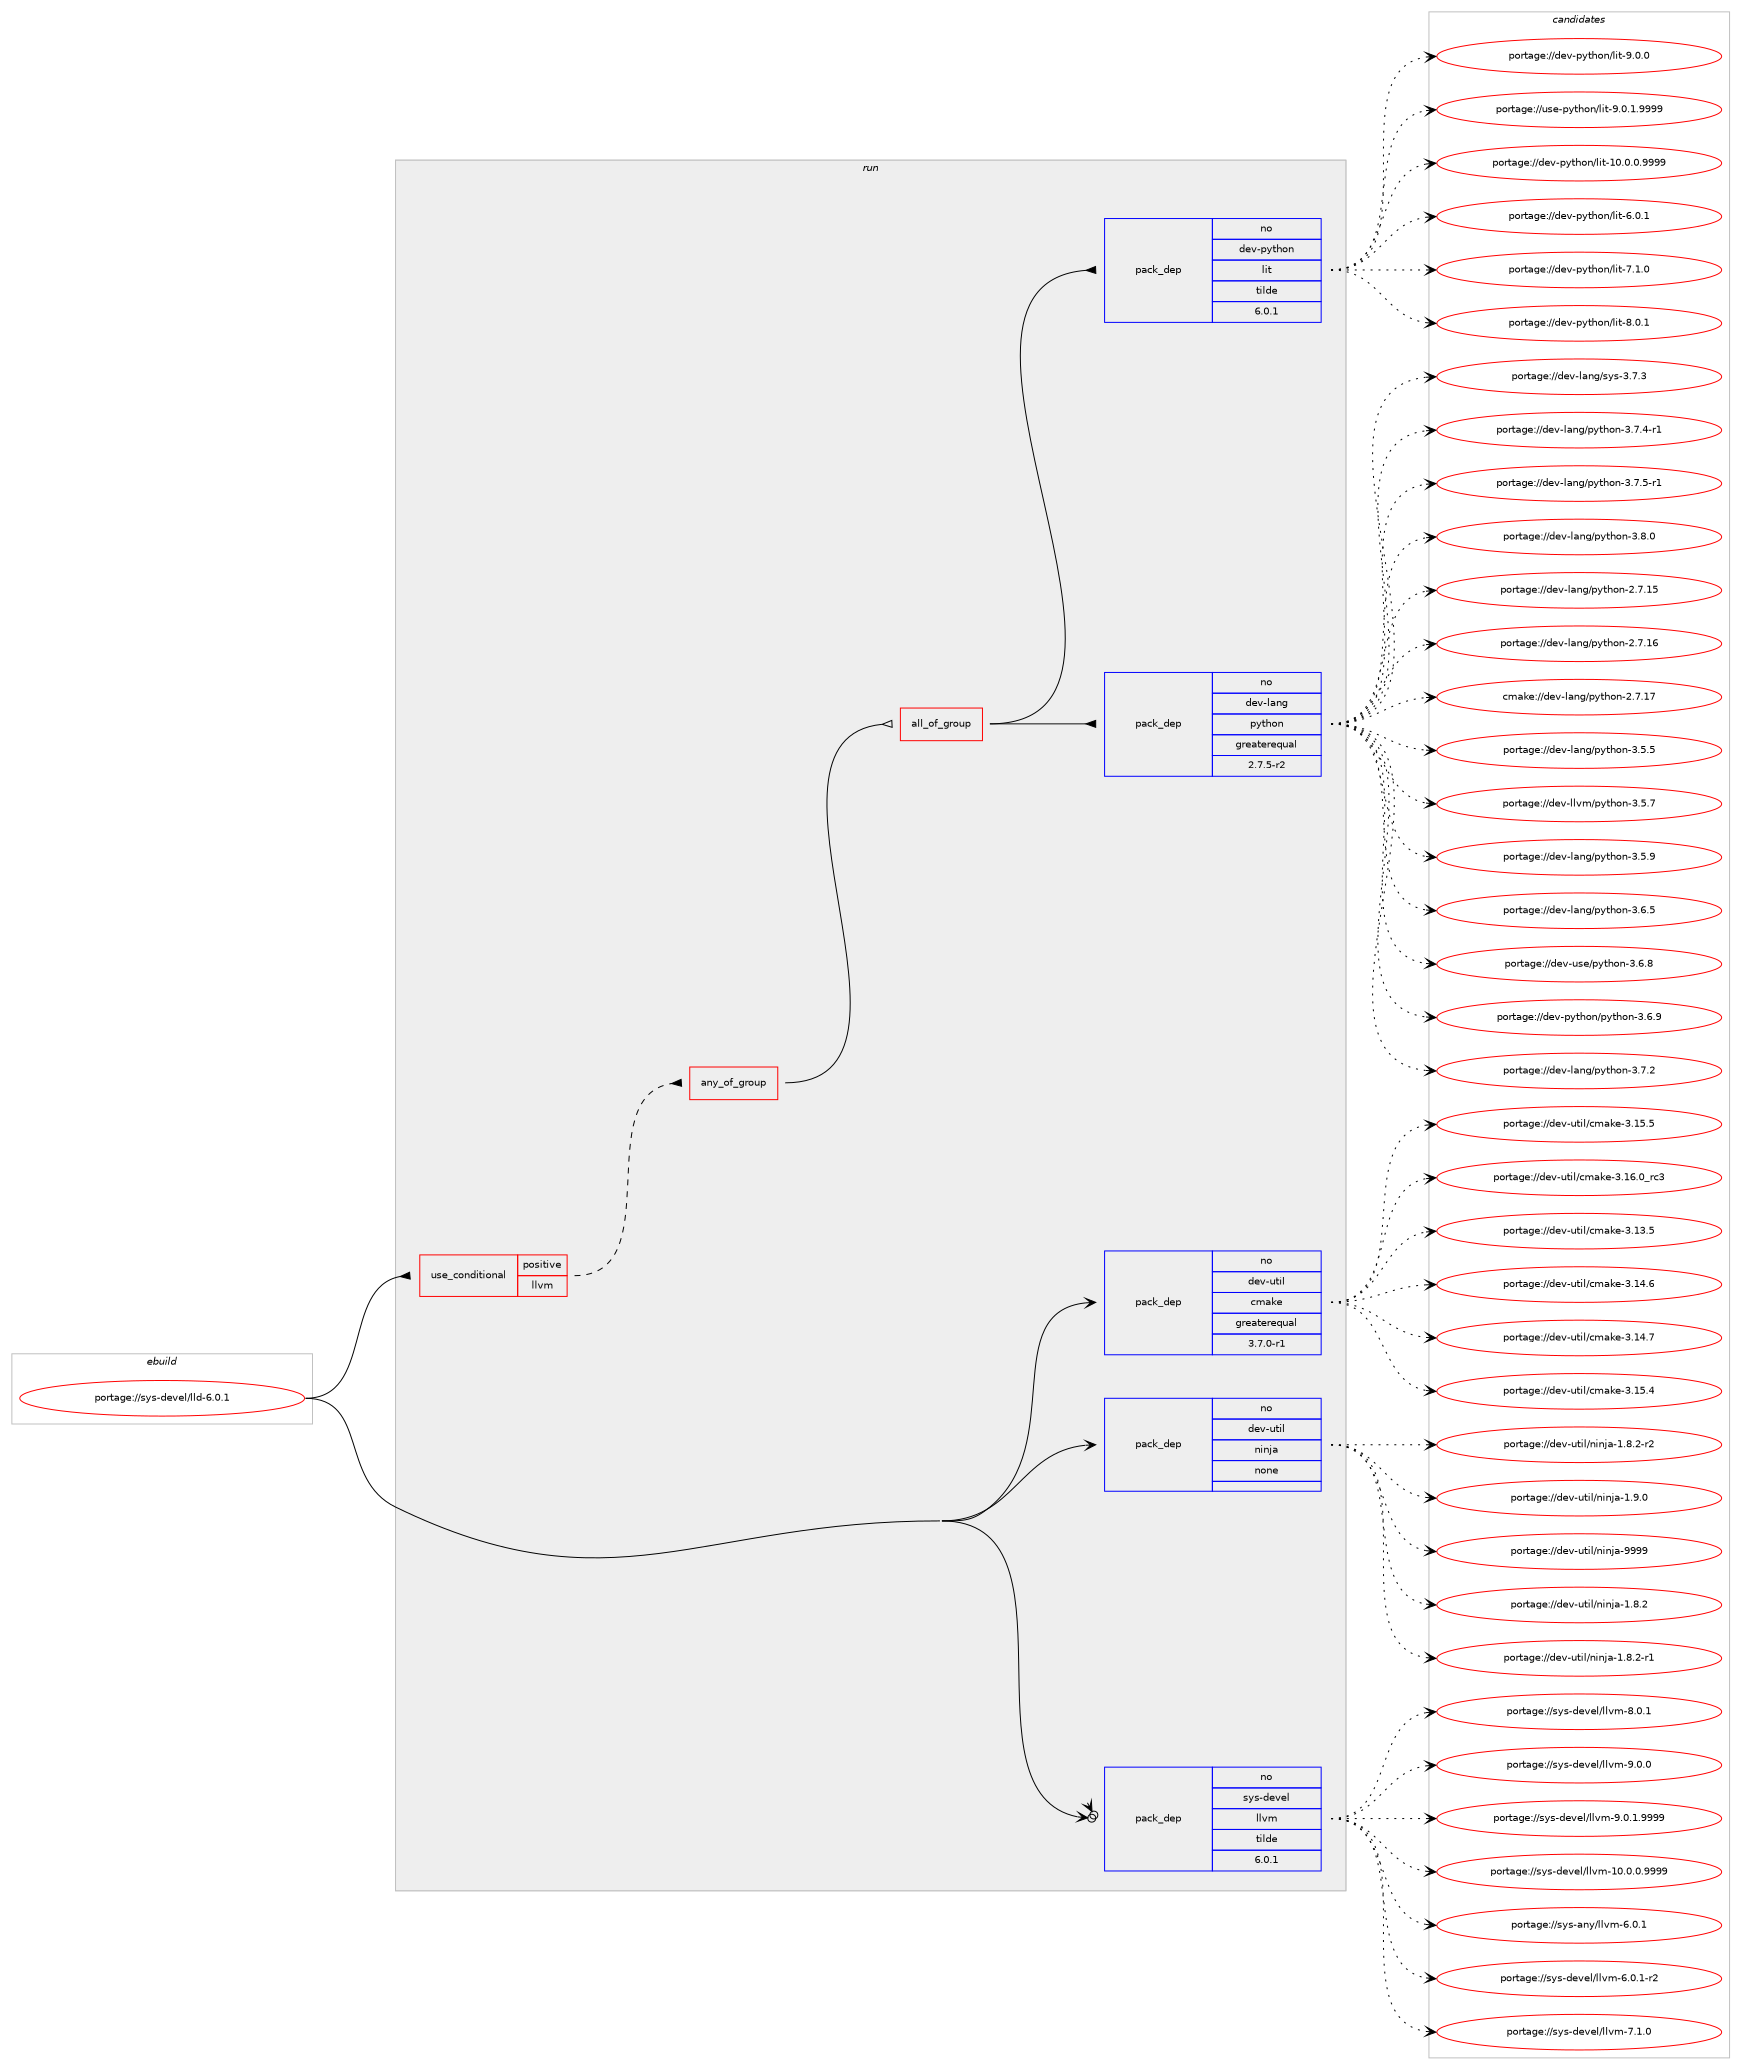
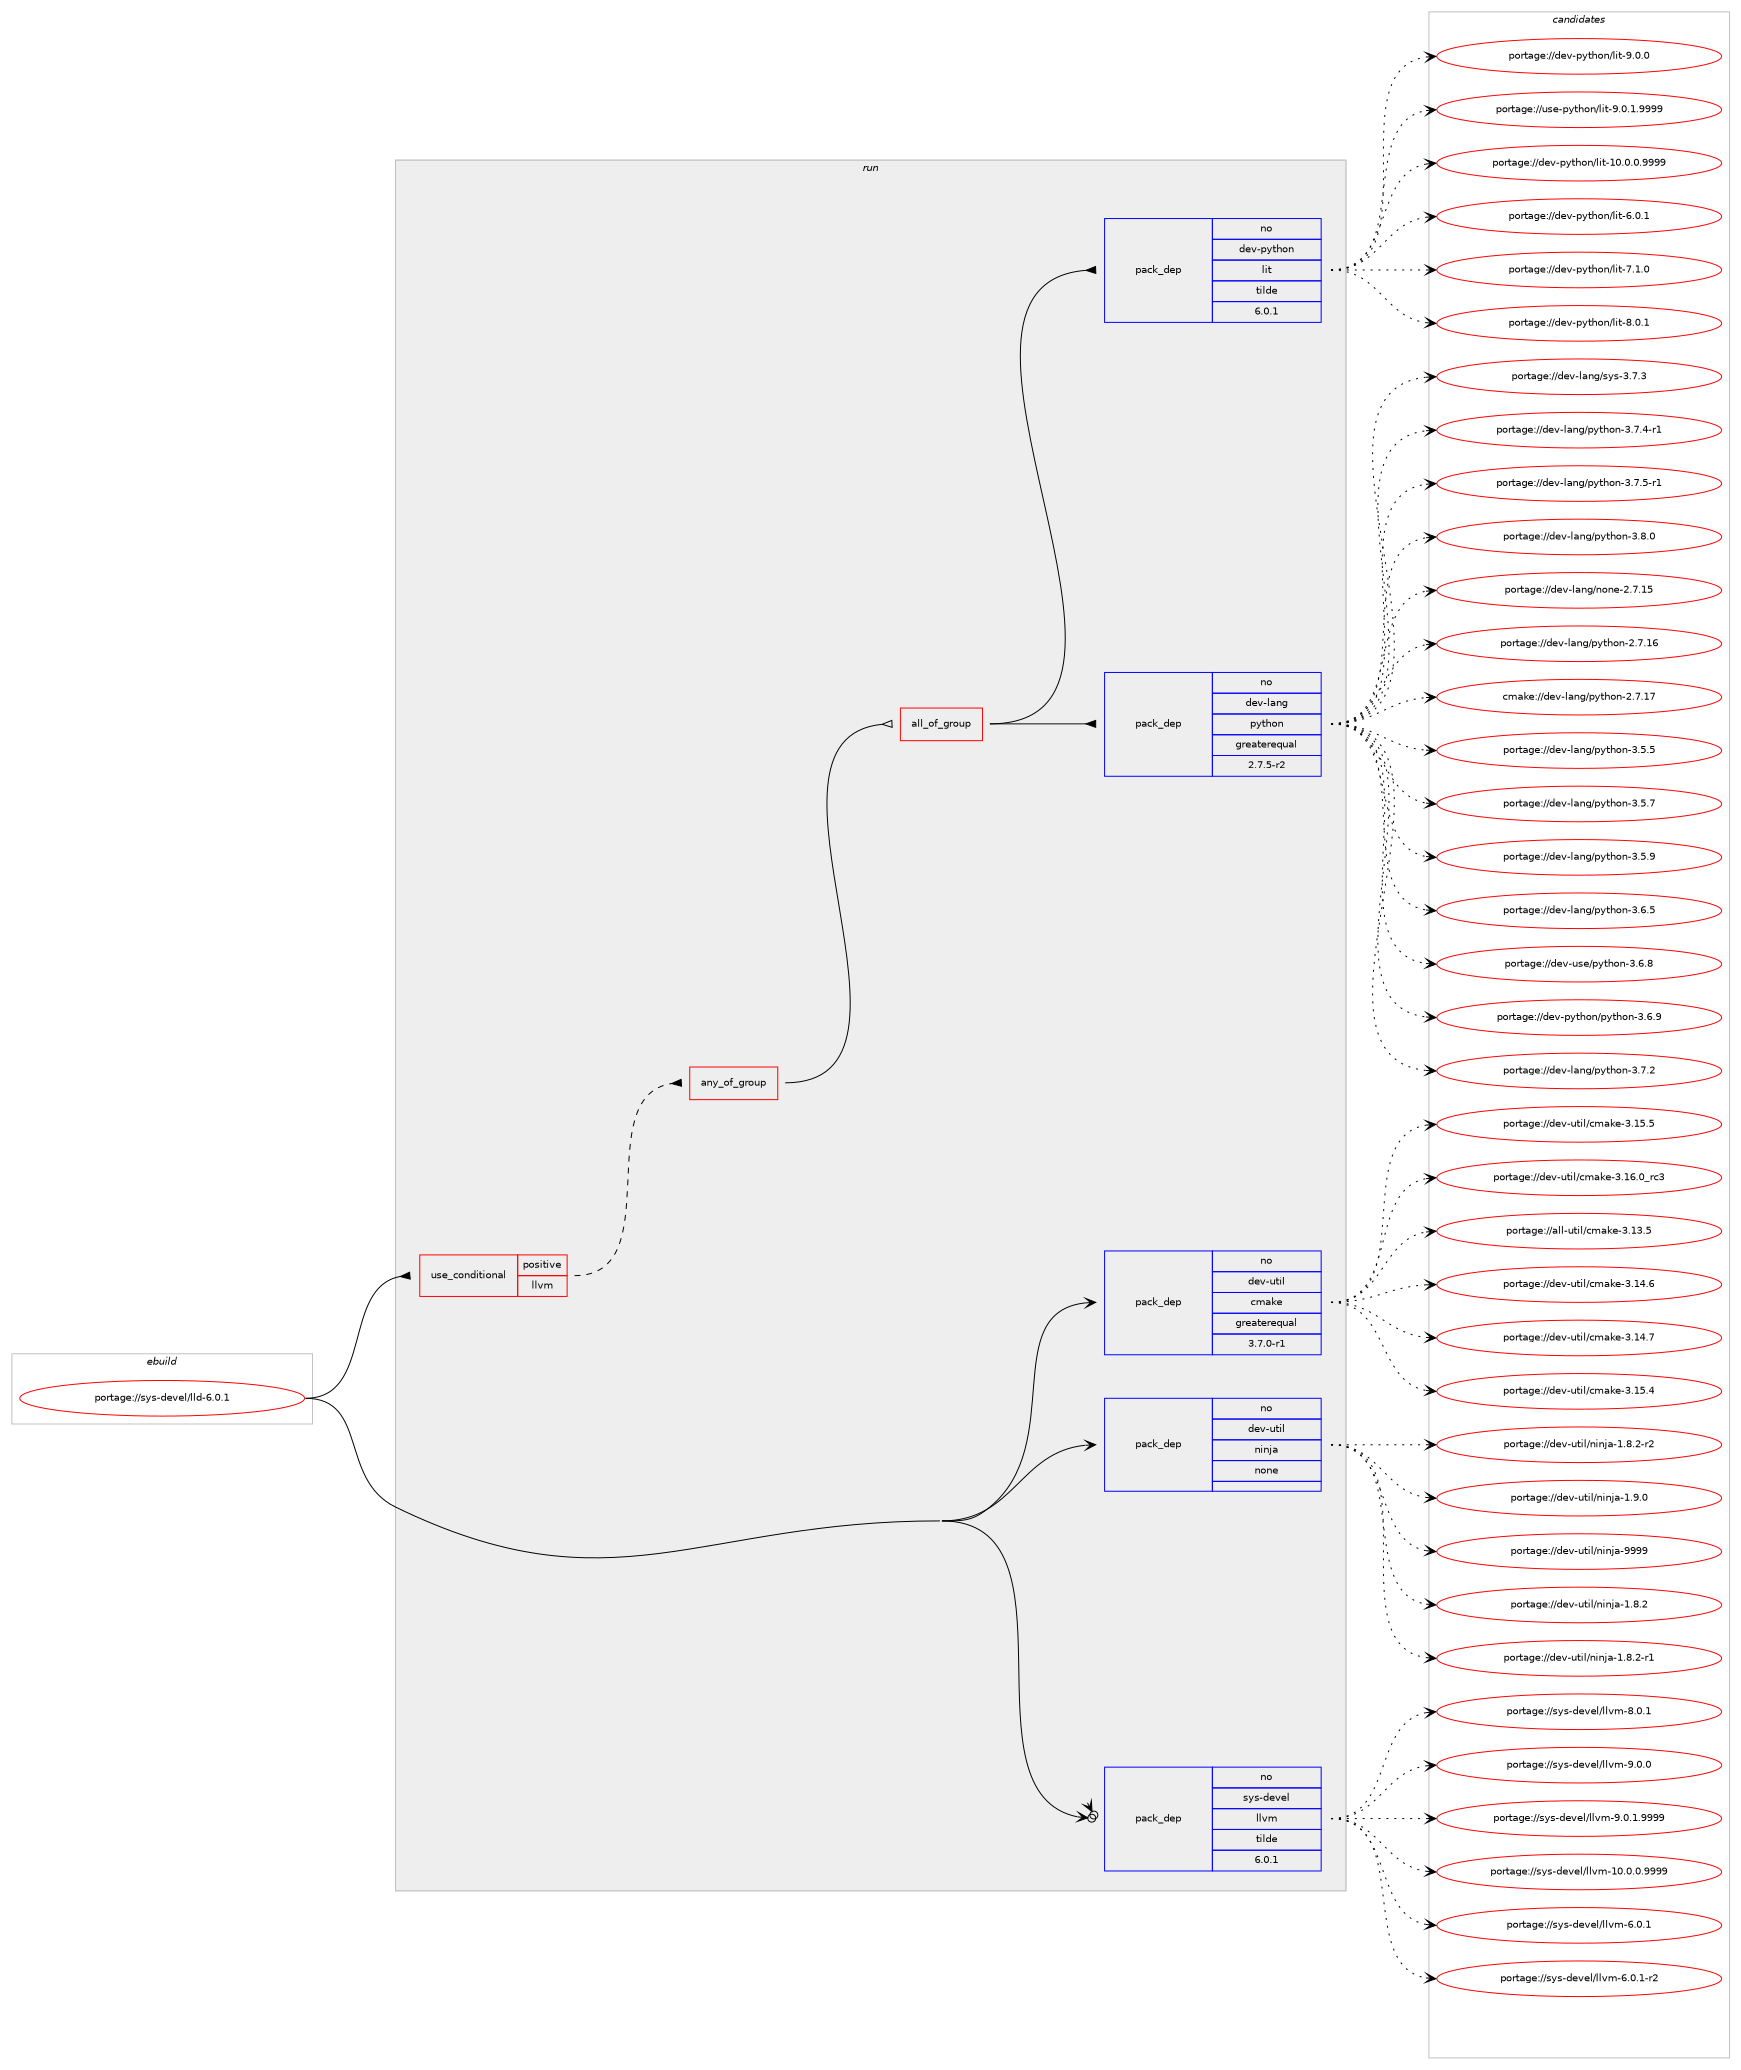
node "portage://dev-lang/python-2.7.15": label "portage://dev-lang/python-2.7.15" -> "portage://dev-lang/none-2.7.15"
node "portage://dev-llvm/python-3.5.7": label "portage://dev-llvm/python-3.5.7" -> "portage://dev-lang/python-3.5.7"
node "portage://dev-util/cmake-3.13.5": label "portage://dev-util/cmake-3.13.5" -> "portage://all-util/cmake-3.13.5"
node "portage://sys-any/llvm-6.0.1": label "portage://sys-any/llvm-6.0.1" -> "portage://sys-devel/llvm-6.0.1"
node "portage://sys-devel/llvm-7.1.0": removed
